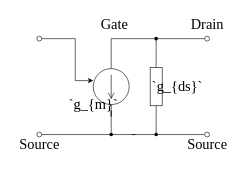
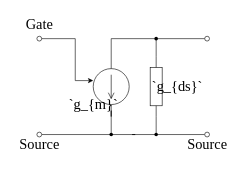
node "Gate": moved (114, 24) -> (39, 24)
node "Drain": removed
